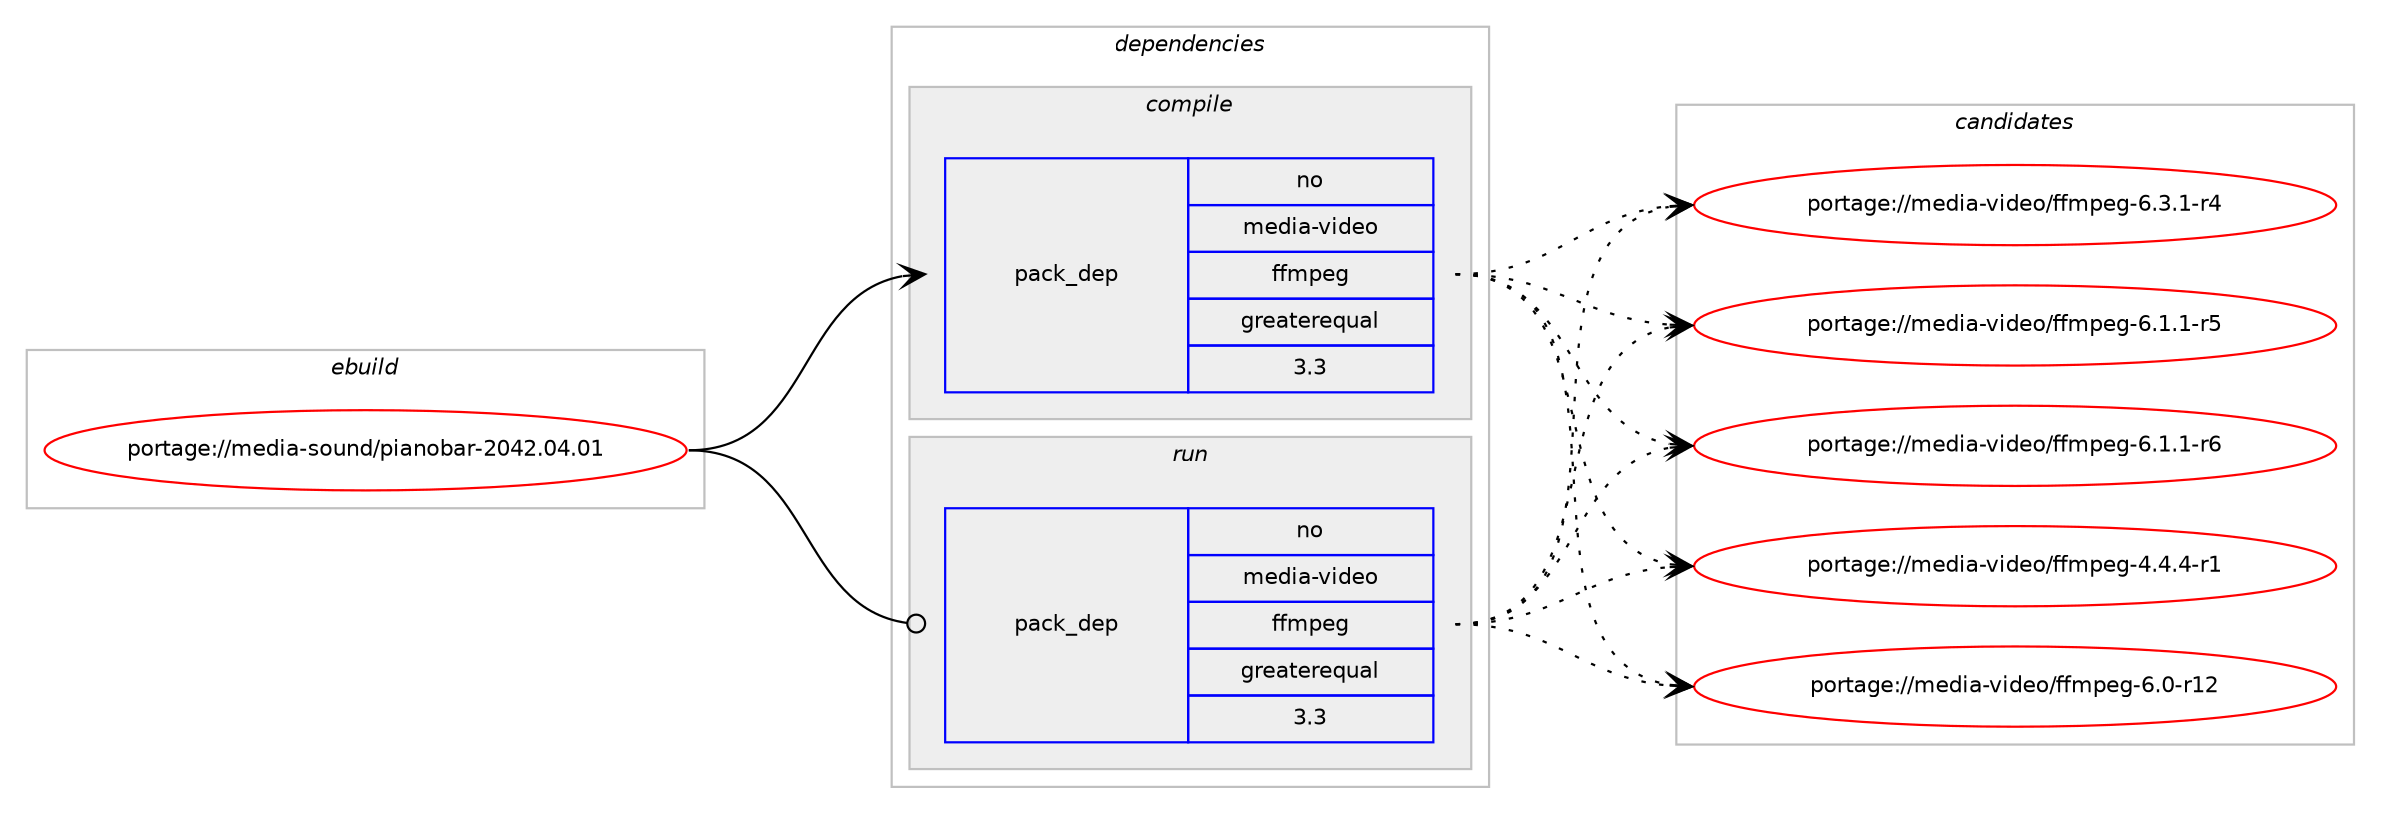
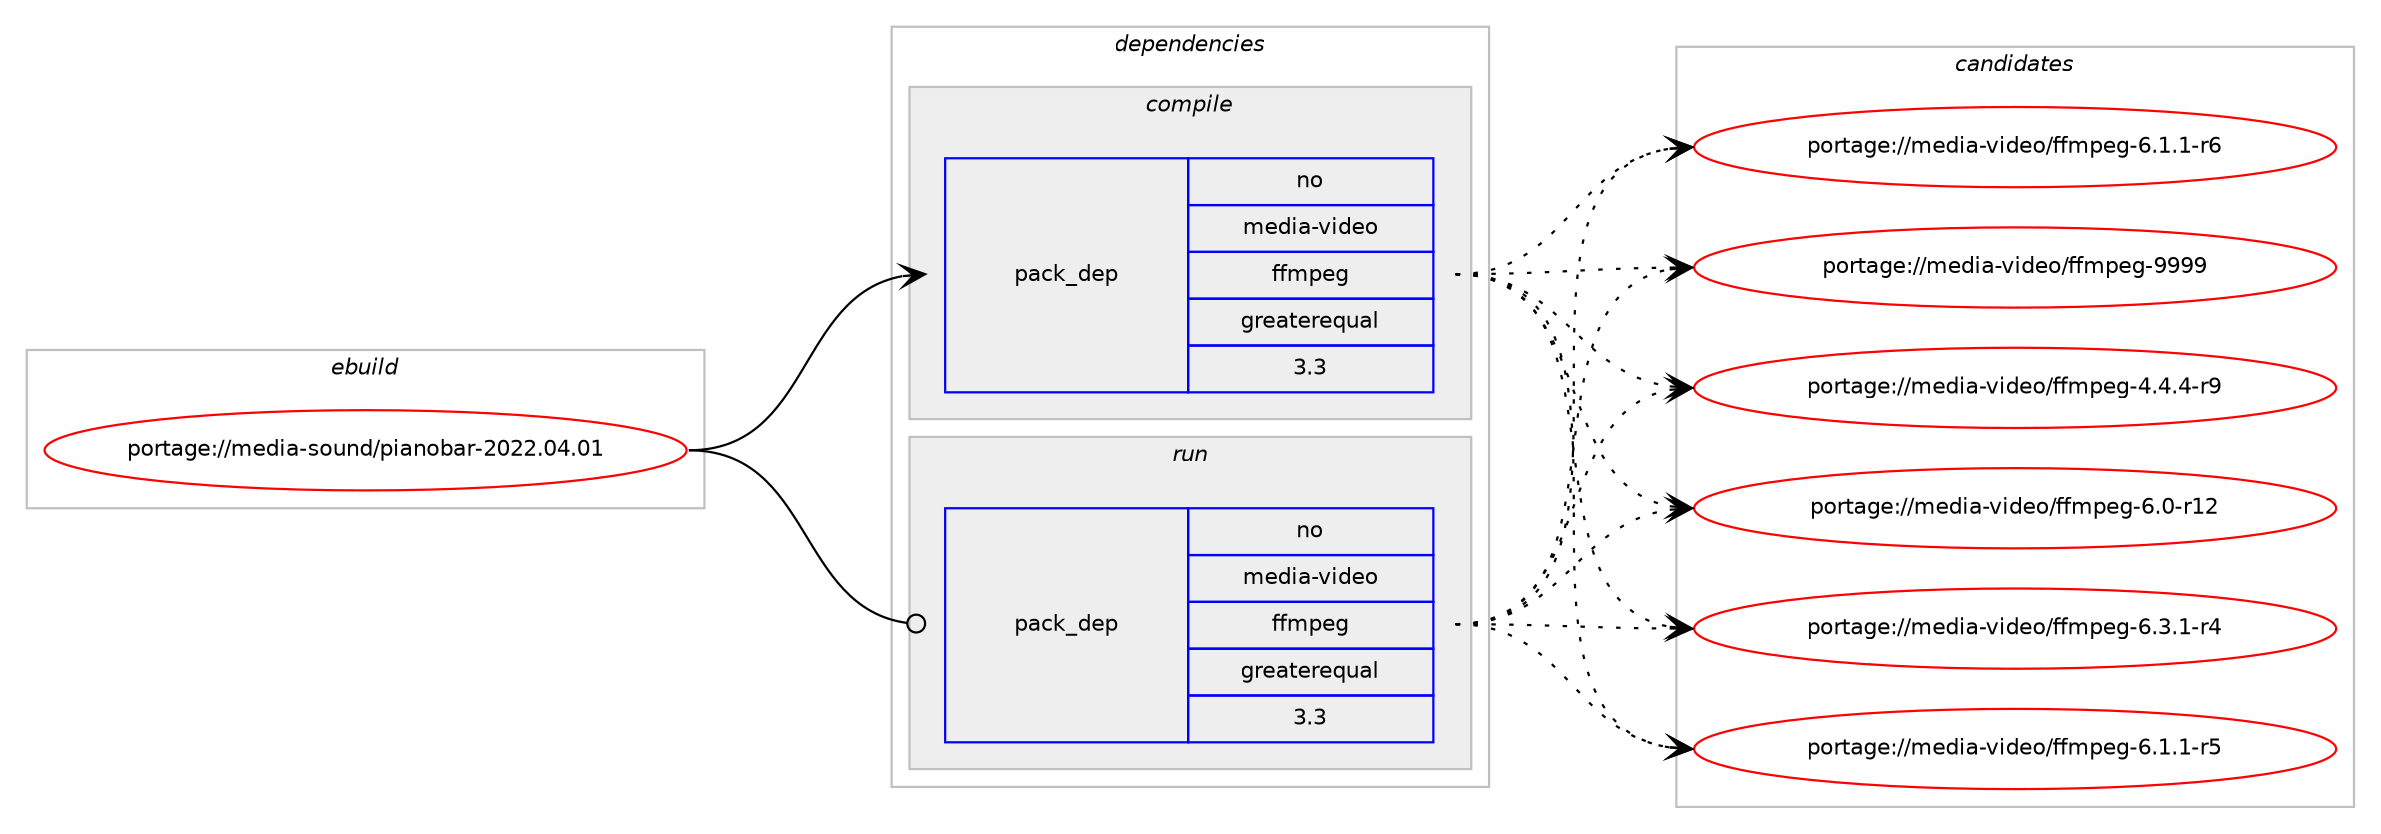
node "portage://media-video/ffmpeg-9999": added
node "portage://media-sound/pianobar-2042.04.01": label "portage://media-sound/pianobar-2042.04.01" -> "portage://media-sound/pianobar-2022.04.01"
node "portage://media-video/ffmpeg-4.4.4-r1": label "portage://media-video/ffmpeg-4.4.4-r1" -> "portage://media-video/ffmpeg-4.4.4-r9"
